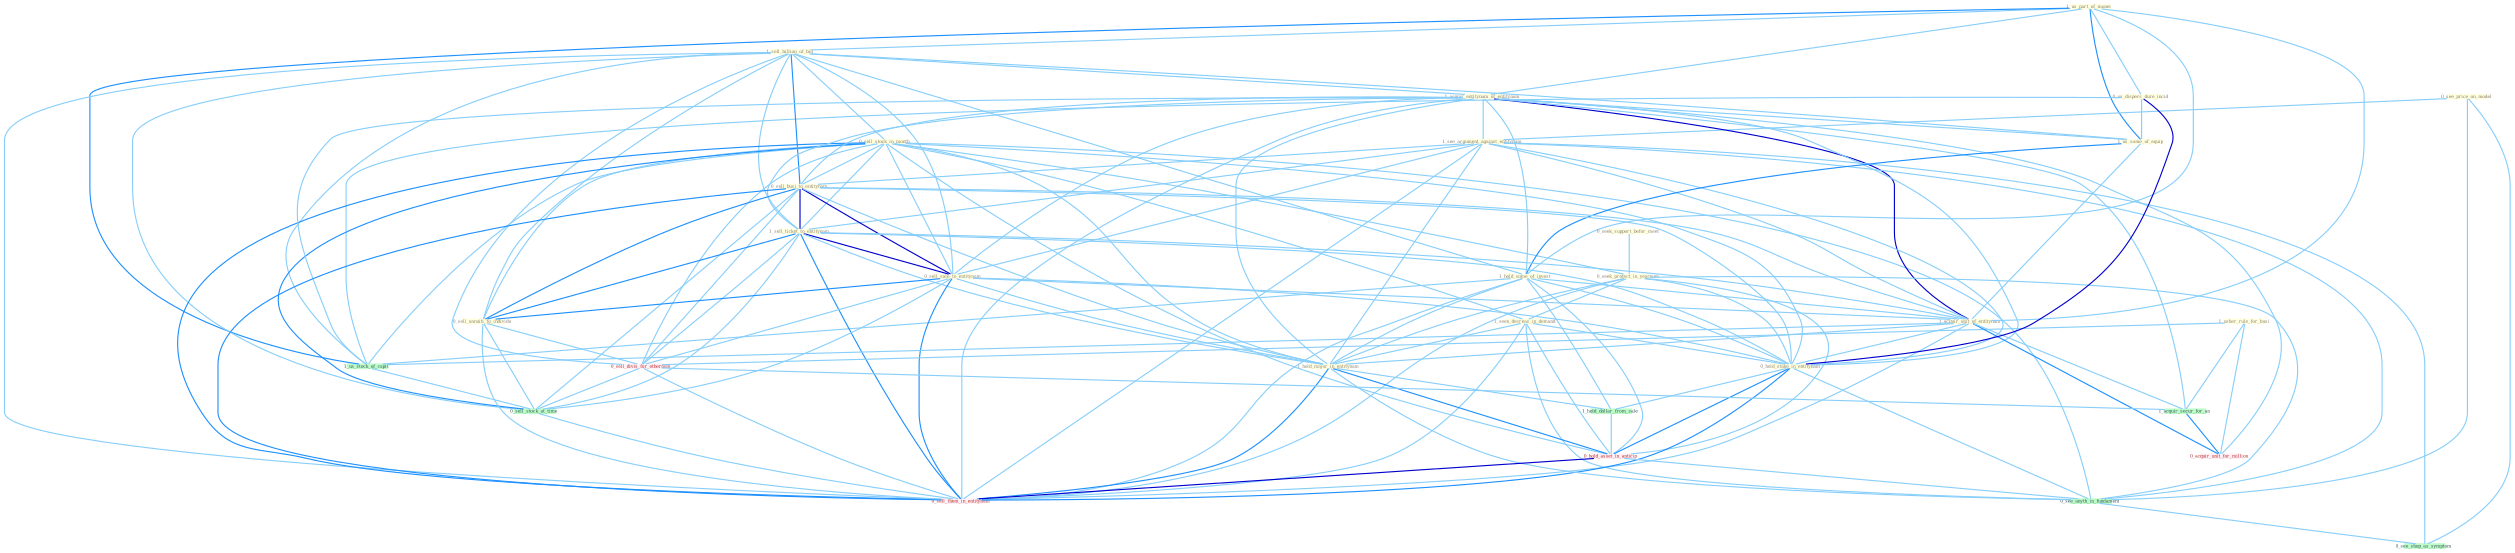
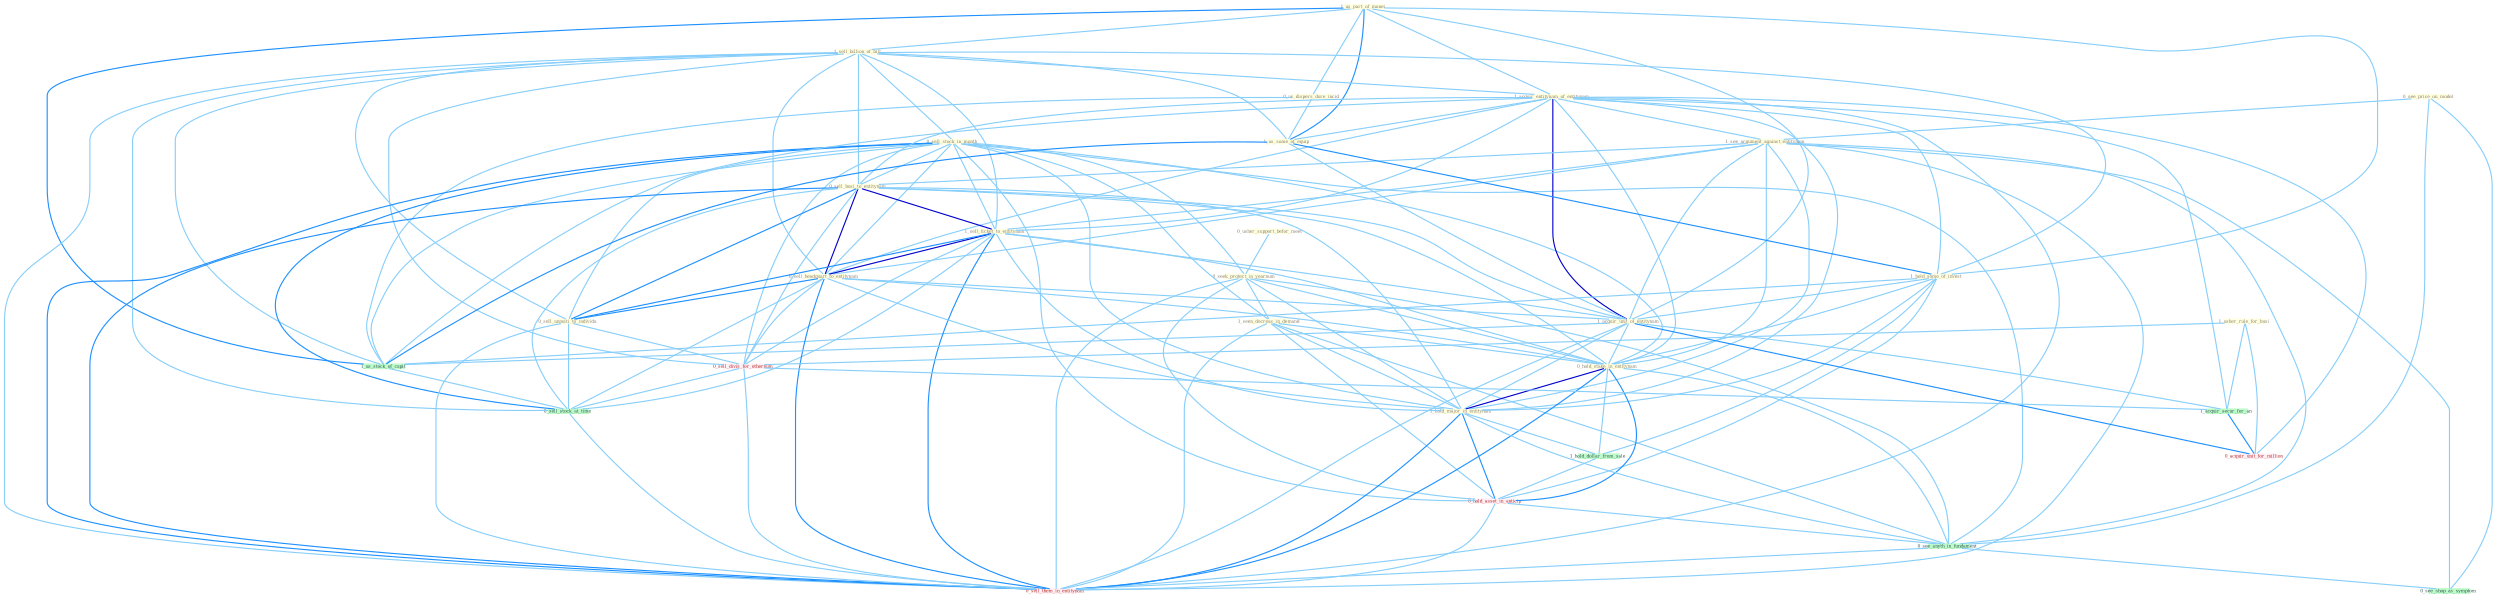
edge "1_sell_billion_of_bill" -- "0_sell_busi_to_entitynam": color #1e90ff -> #87cefa
node "0_seek_support_befor_meet": label "0_seek_support_befor_meet" -> "0_usher_support_befor_meet"
edge "1_us_some_of_equip" -- "1_us_stock_of_capit": added
node "0_sell_sale_to_entitynam": label "0_sell_sale_to_entitynam" -> "0_sell_headquart_to_entitynam"
edge "0_us_dispers_dure_incid" -- "0_hold_stake_in_entitynam": now "1_hold_major_in_entitynam" -- "0_hold_stake_in_entitynam"
edge "1_hold_some_of_invest" -- "0_sell_them_in_entitynam": now "0_see_anyth_in_fundament" -- "0_sell_them_in_entitynam"
edge "0_hold_asset_in_anticip" -- "0_sell_them_in_entitynam": color #0000cd -> #87cefa
